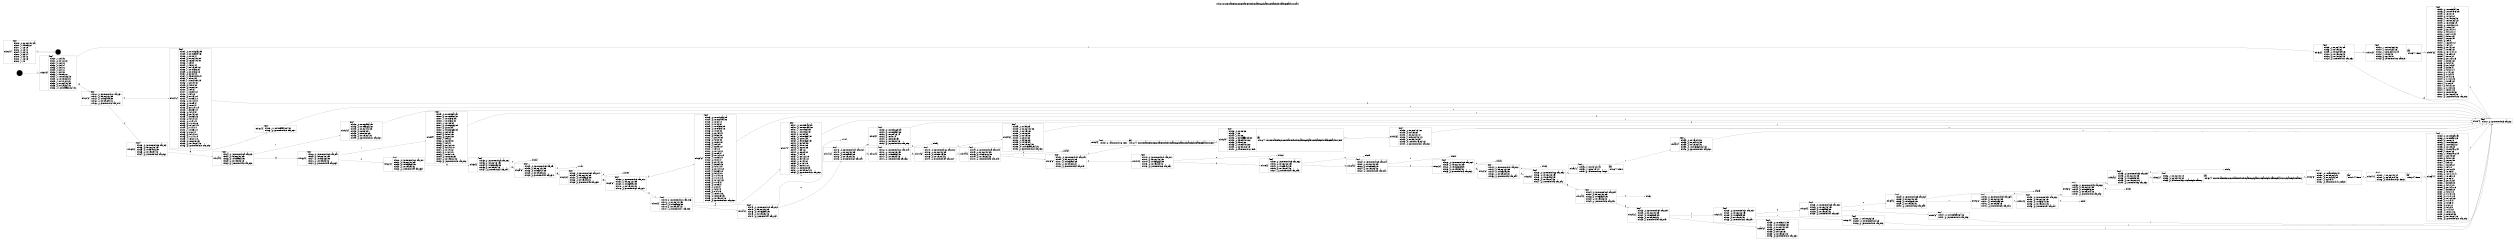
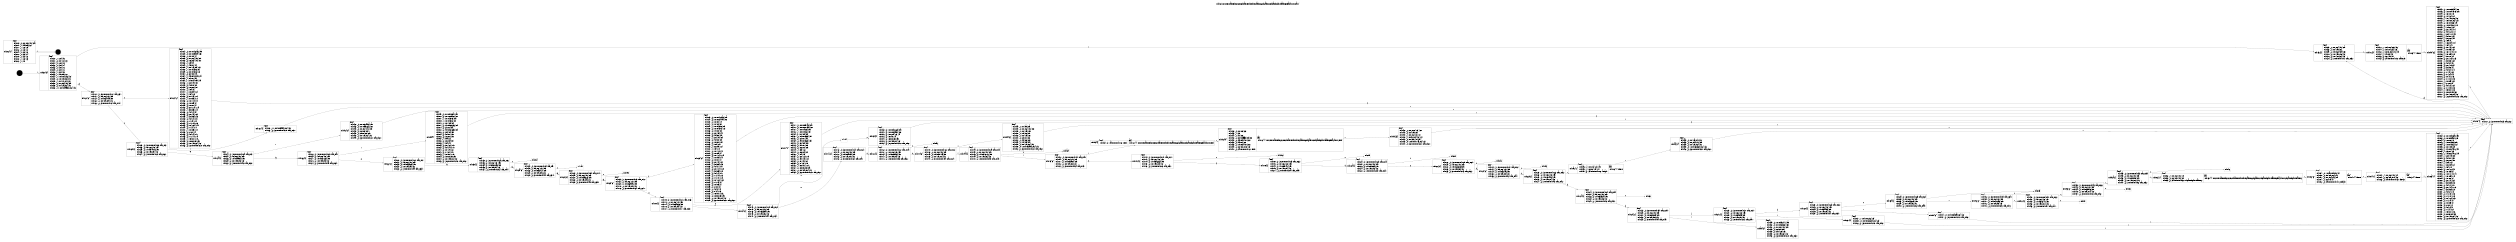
edge "0x401d8e [40]" -> "0x401d89 [5]": reversed
edge "0x401746 [28]" -> "0x401d6b [30]": now "0x4019f4" -> "0x401d6b [30]"
